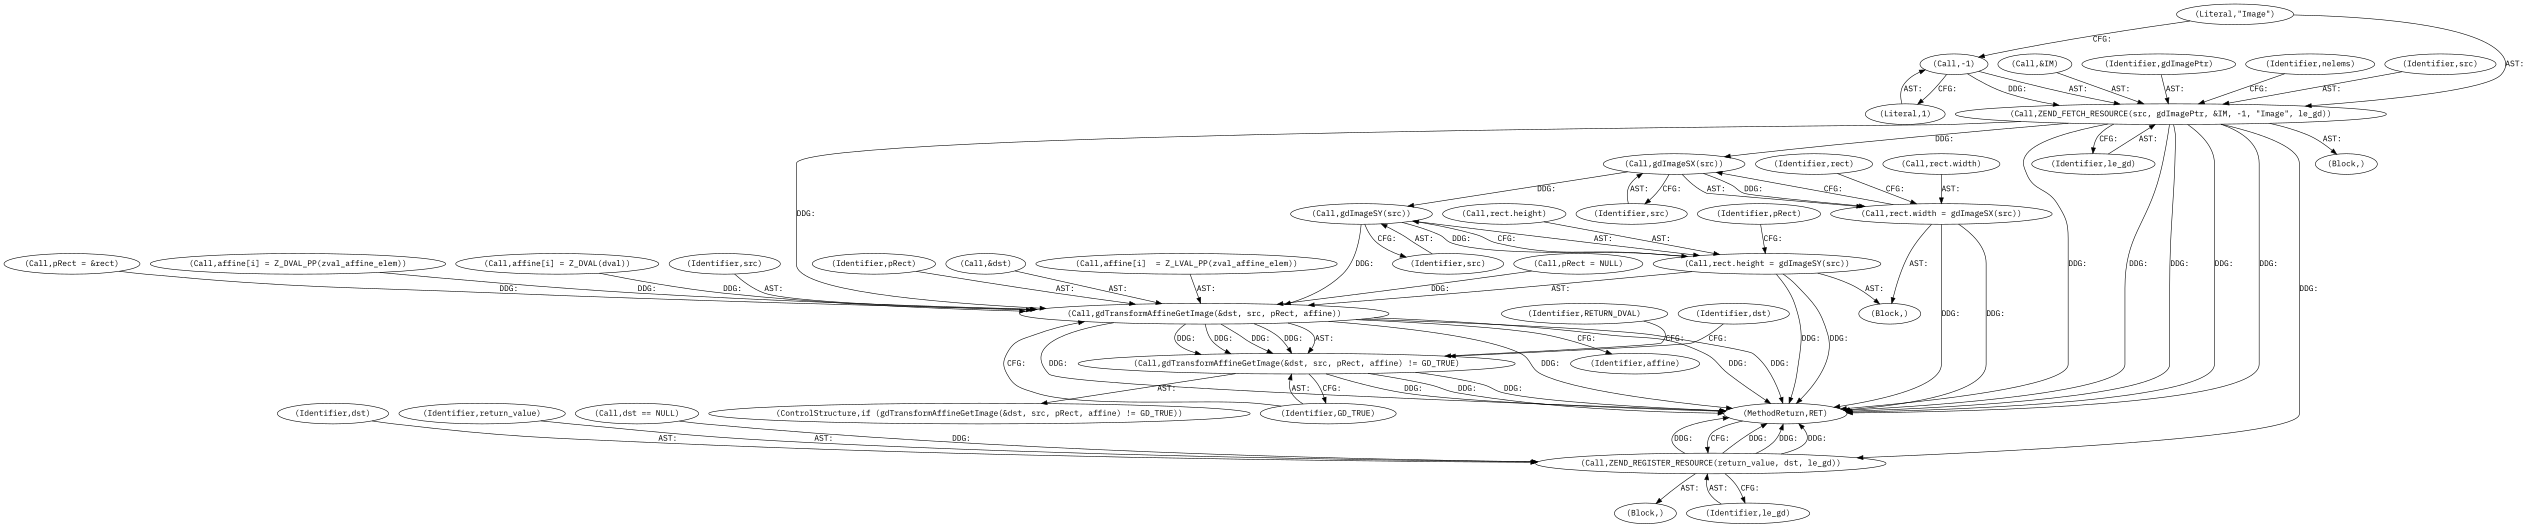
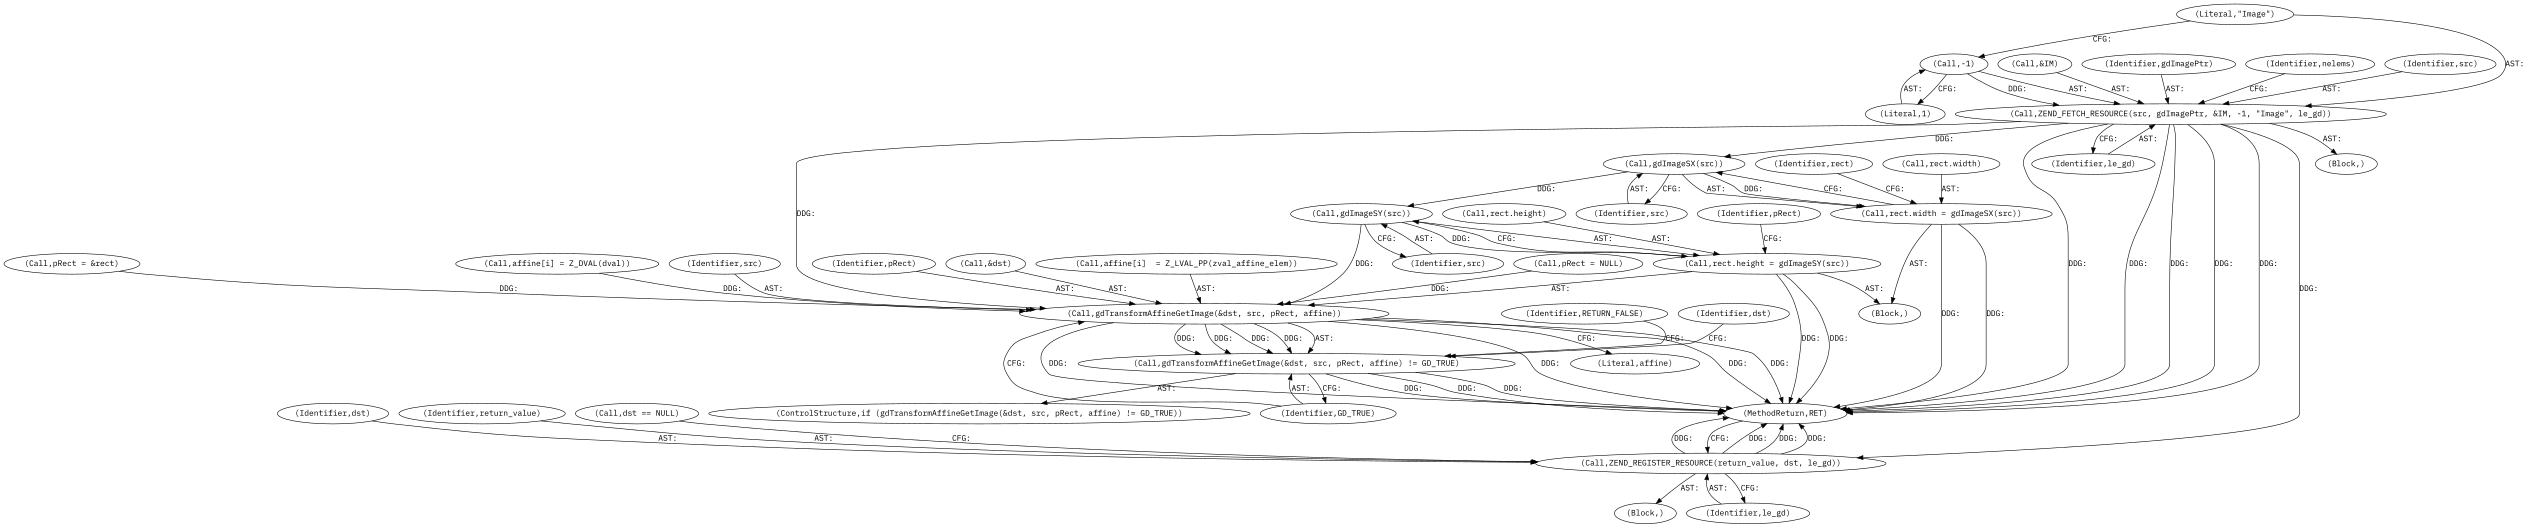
node "(Call,affine[i] = Z_DVAL_PP(zval_affine_elem))": removed
node "(Identifier,RETURN_DVAL)": label "(Identifier,RETURN_DVAL)" -> "(Identifier,RETURN_FALSE)"
node "(Identifier,affine)": label "(Identifier,affine)" -> "(Literal,affine)"
edge "(Call,dst == NULL)" -> "(Call,ZEND_REGISTER_RESOURCE(return_value, dst, le_gd))": label "DDG: " -> "CFG: "
